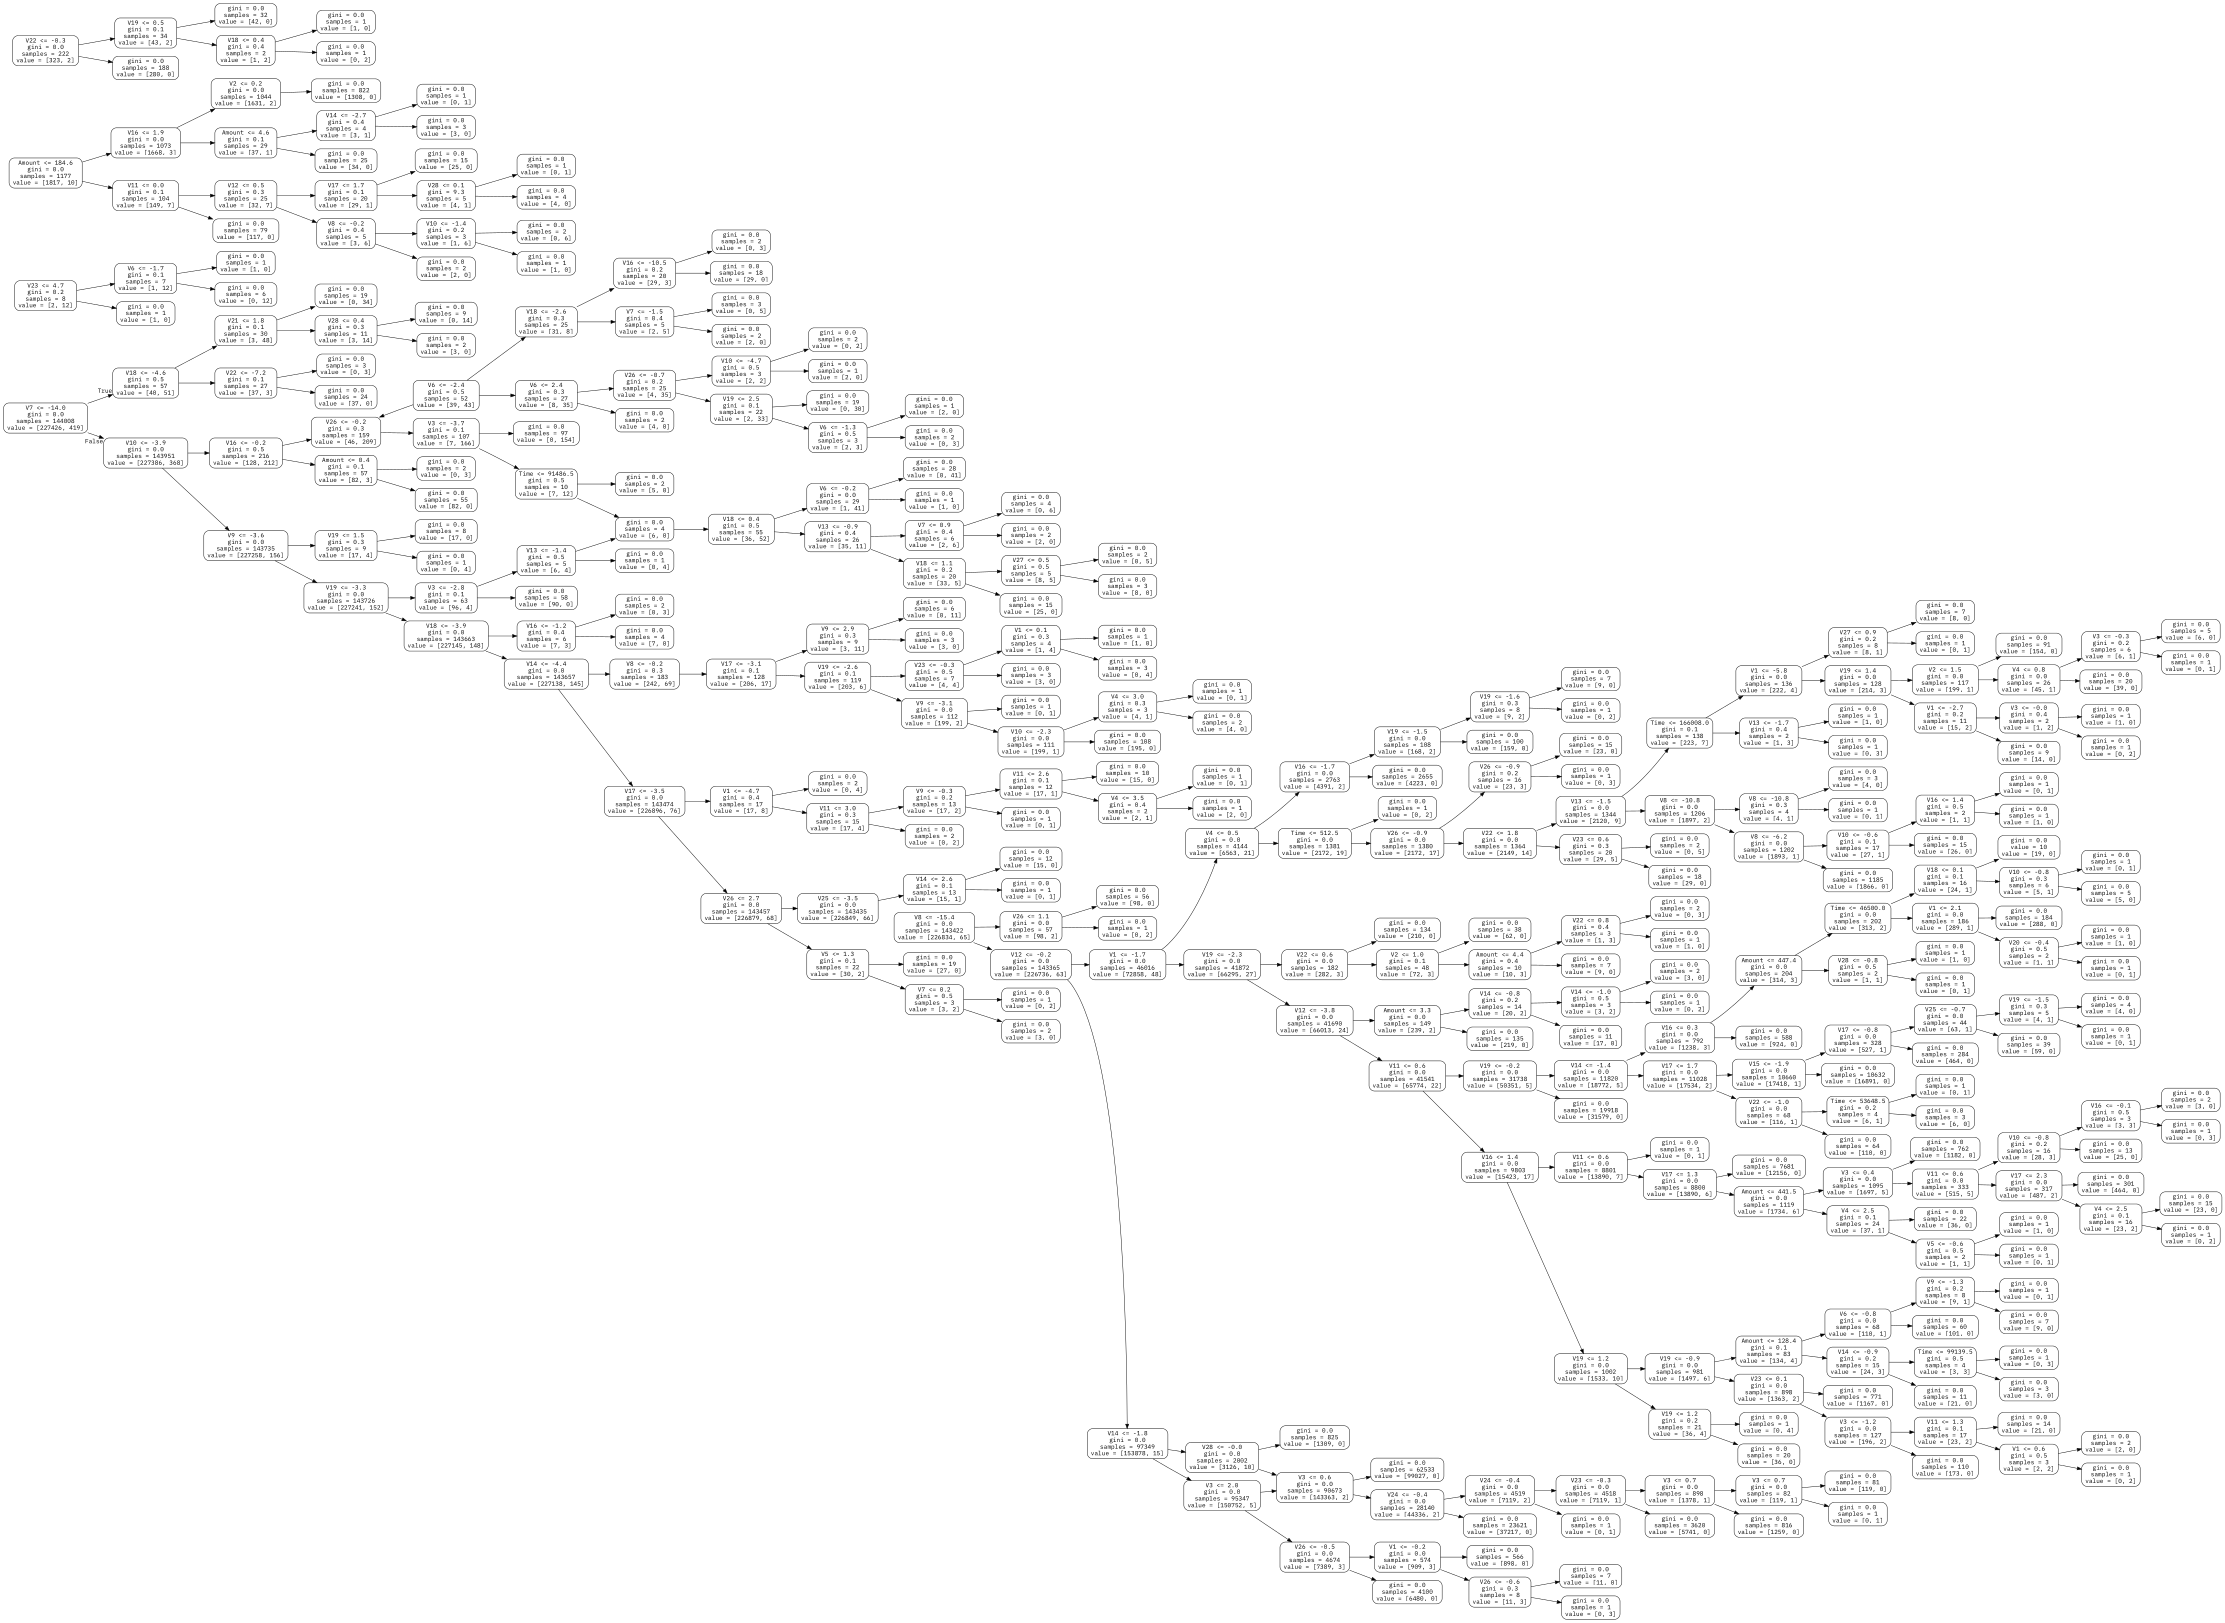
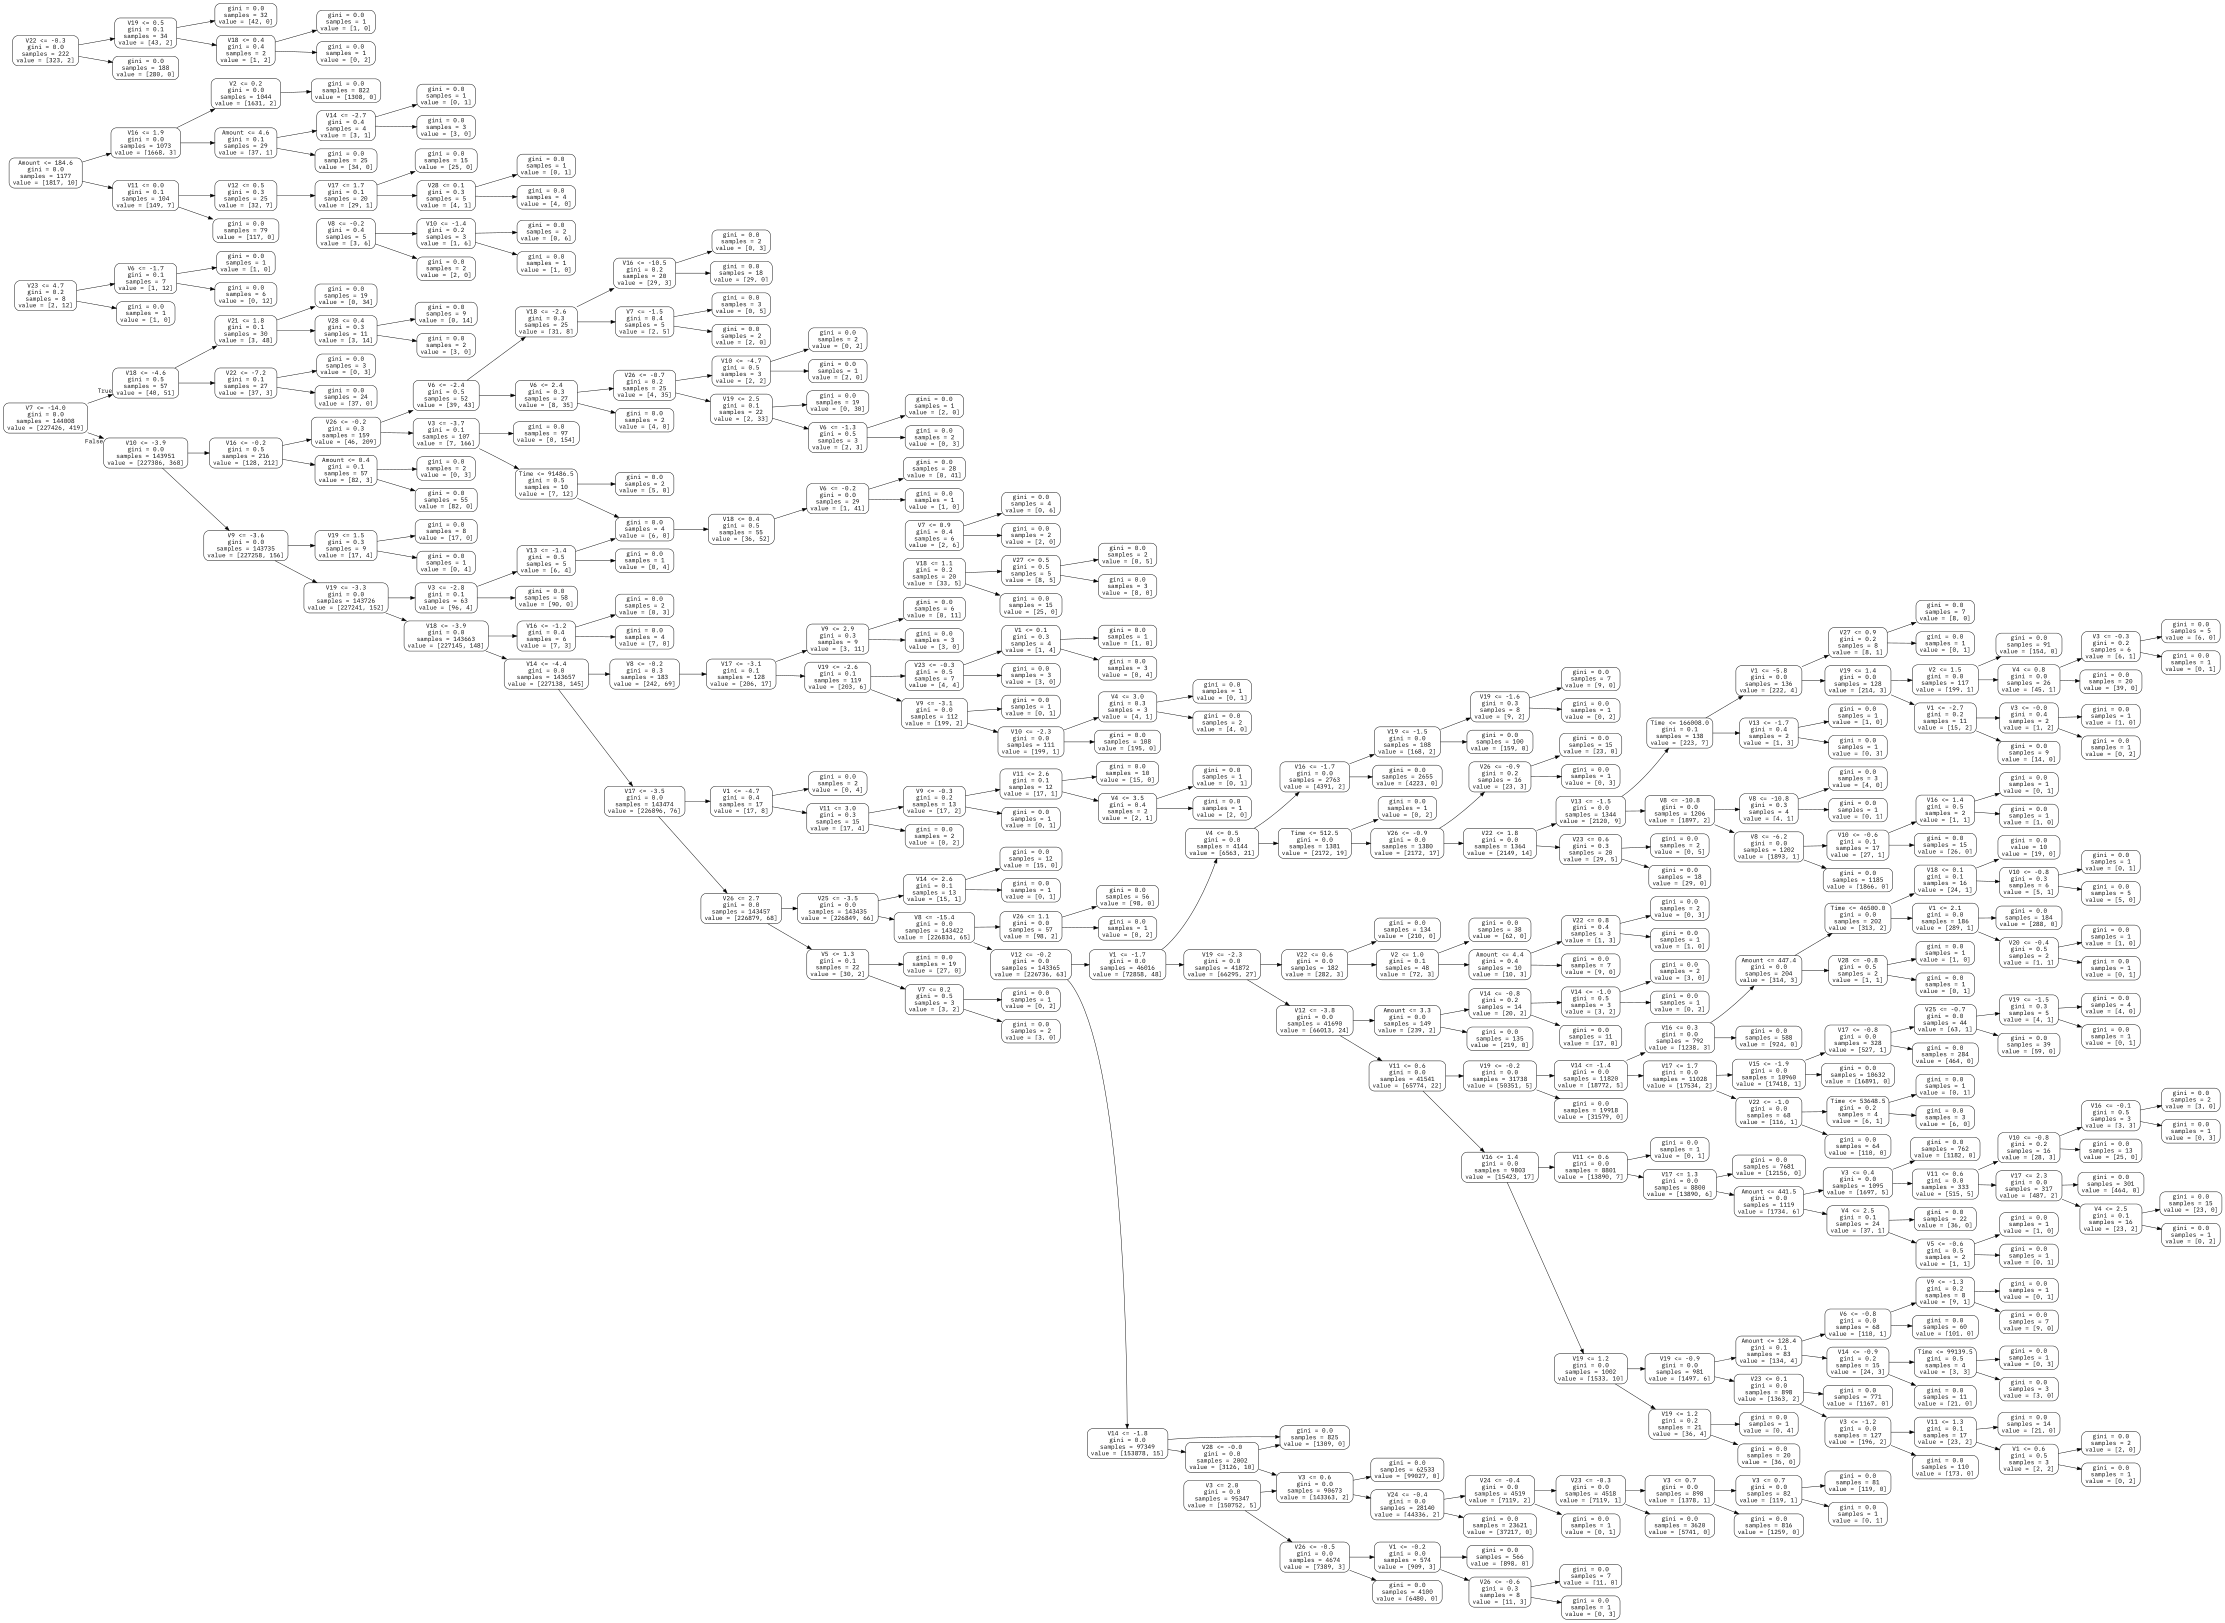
node "V28 <= 0.1 gini = 9.3 samples = 5 value = [4, 1]": label "V28 <= 0.1 gini = 9.3 samples = 5 value = [4, 1]" -> "V28 <= 0.1 gini = 0.3 samples = 5 value = [4, 1]"
edge "V12 <= 0.5 gini = 0.3 samples = 25 value = [32, 7]" -> "V8 <= -0.2 gini = 0.4 samples = 5 value = [3, 6]": removed
edge "V6 <= -2.4 gini = 0.5 samples = 52 value = [39, 43]" -> "V26 <= -0.2 gini = 0.3 samples = 159 value = [46, 209]": reversed
node "V13 <= -0.9 gini = 0.4 samples = 26 value = [35, 11]": removed
edge "V25 <= -3.5 gini = 0.0 samples = 143435 value = [226849, 66]" -> "V8 <= -15.4 gini = 0.0 samples = 143422 value = [226834, 65]": added
node "V15 <= -1.9 gini = 0.0 samples = 10660 value = [17418, 1]": label "V15 <= -1.9 gini = 0.0 samples = 10660 value = [17418, 1]" -> "V15 <= -1.9 gini = 0.0 samples = 10960 value = [17418, 1]"
edge "V14 <= -1.8 gini = 0.0 samples = 97349 value = [153878, 15]" -> "V3 <= 2.0 gini = 0.0 samples = 95347 value = [150752, 5]": now "V14 <= -1.8 gini = 0.0 samples = 97349 value = [153878, 15]" -> "gini = 0.0 samples = 825 value = [1309, 0]"
